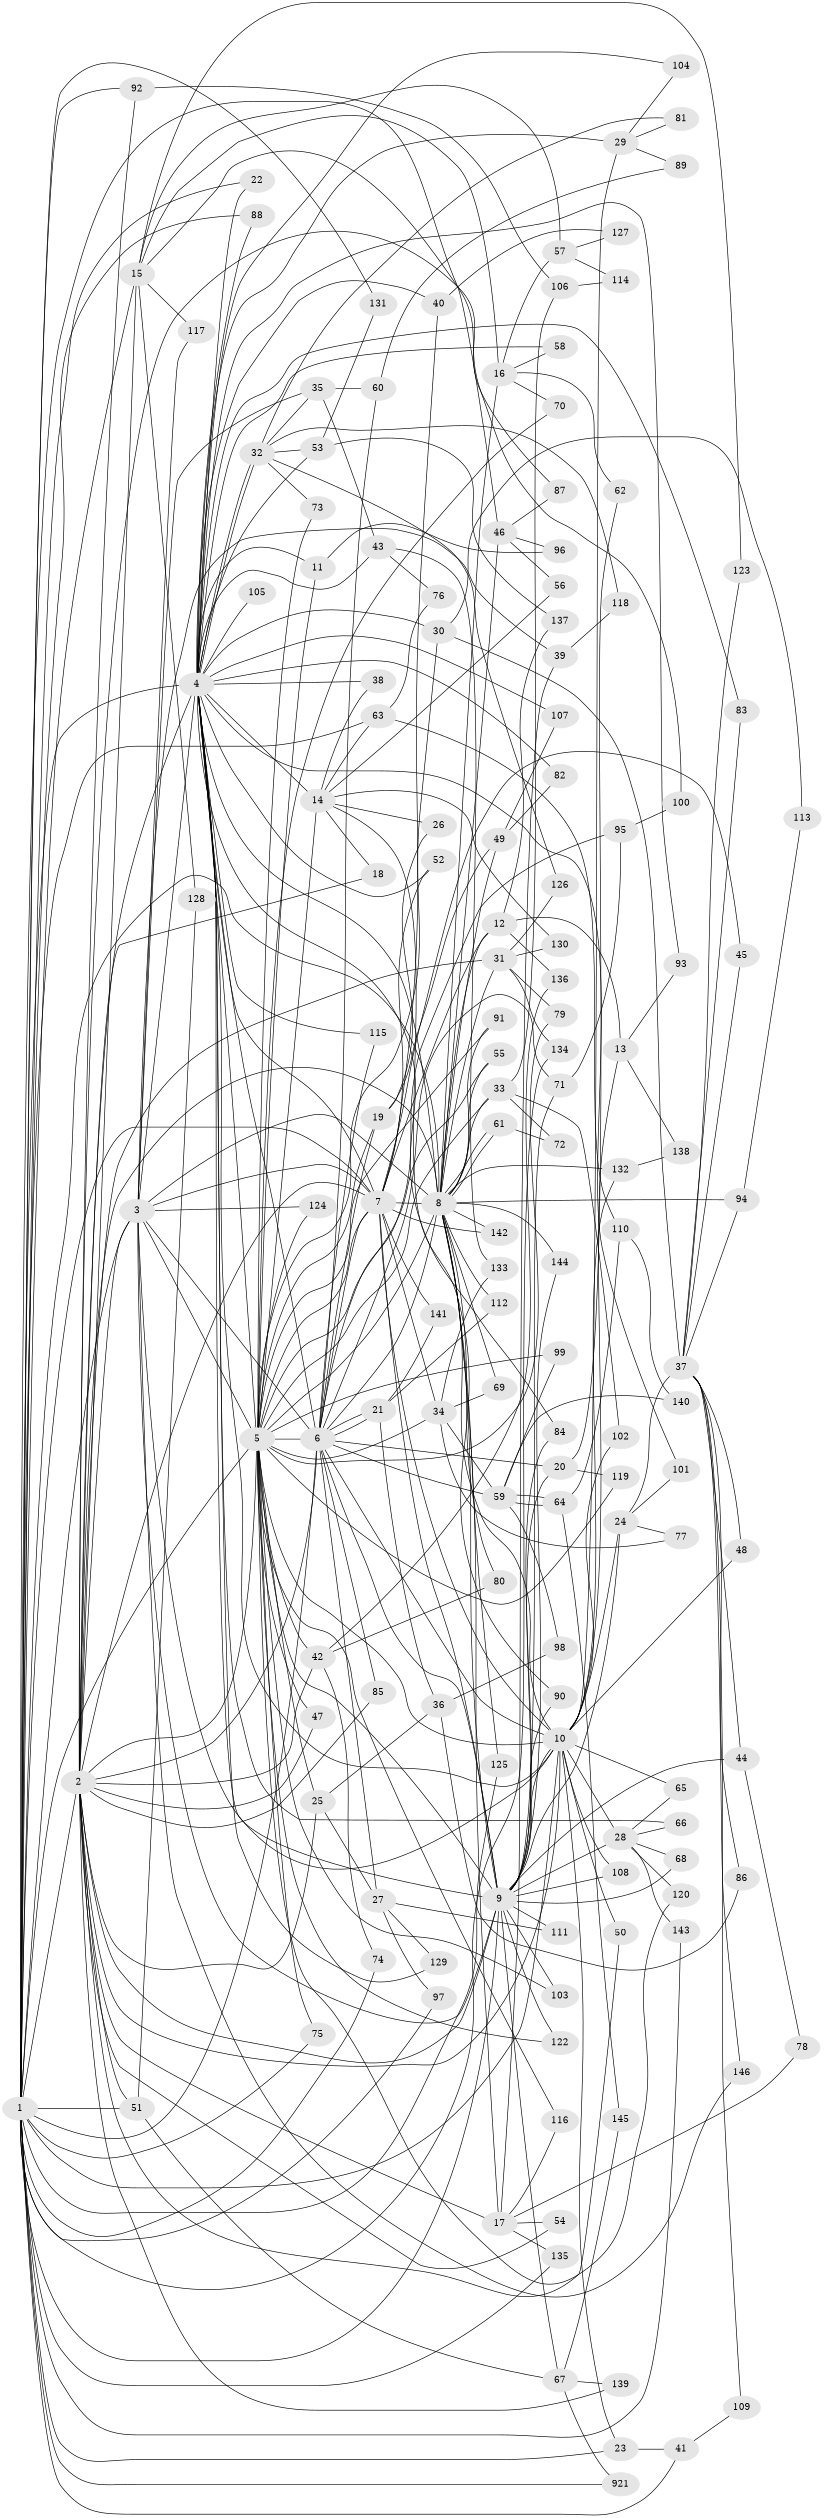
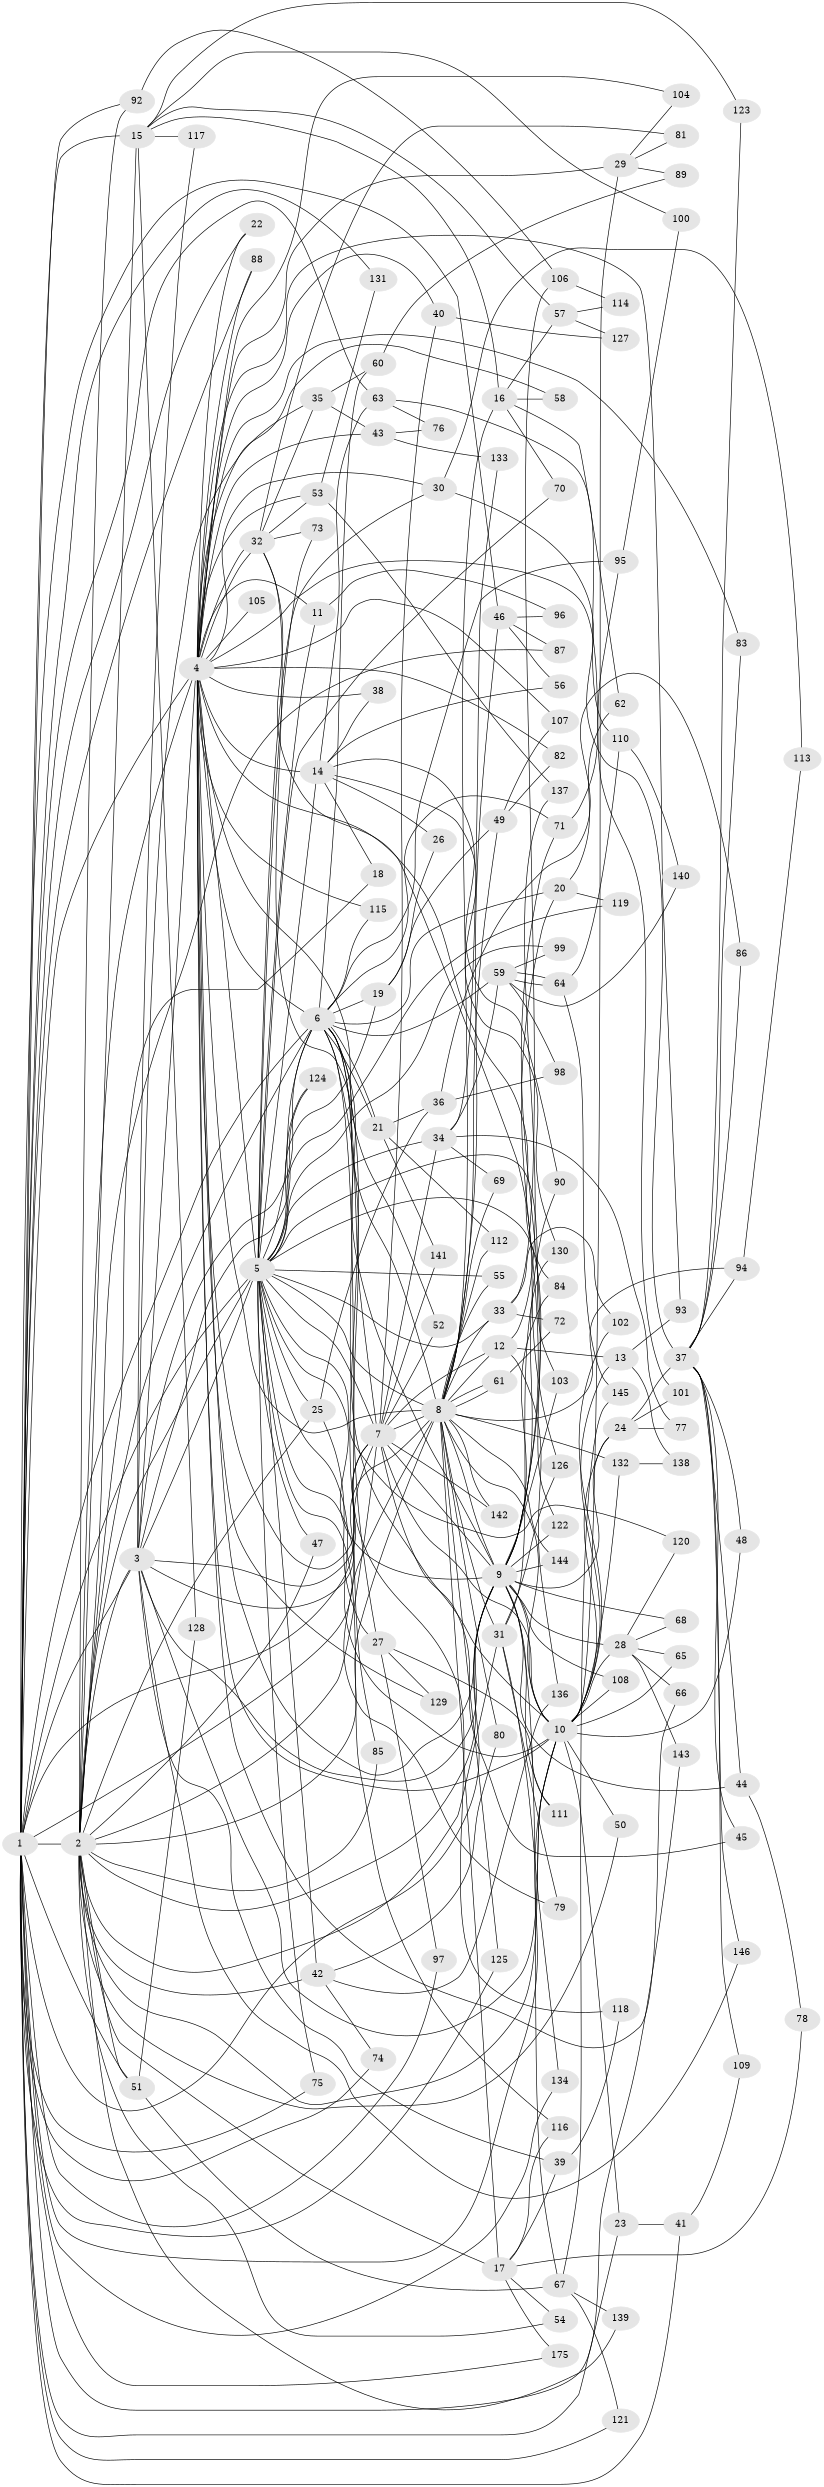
node "91": removed
node "135": label "135" -> "175"
node "921": label "921" -> "121"
